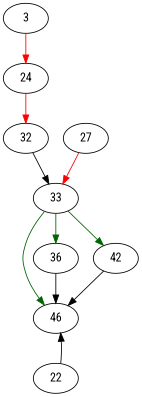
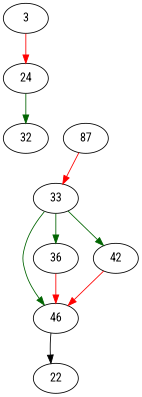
edge "24" -> "32": color red -> darkgreen
node "27": label "27" -> "87"
edge "32" -> "33": removed
edge "36" -> "46": color black -> red
edge "42" -> "46": color black -> red
edge "22" -> "46": reversed
